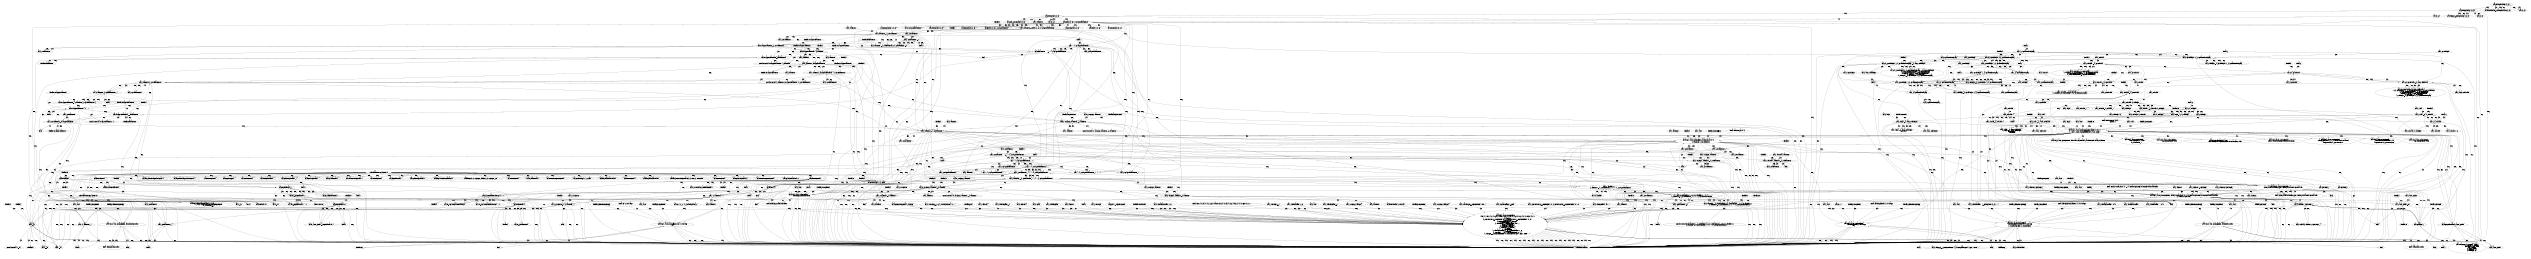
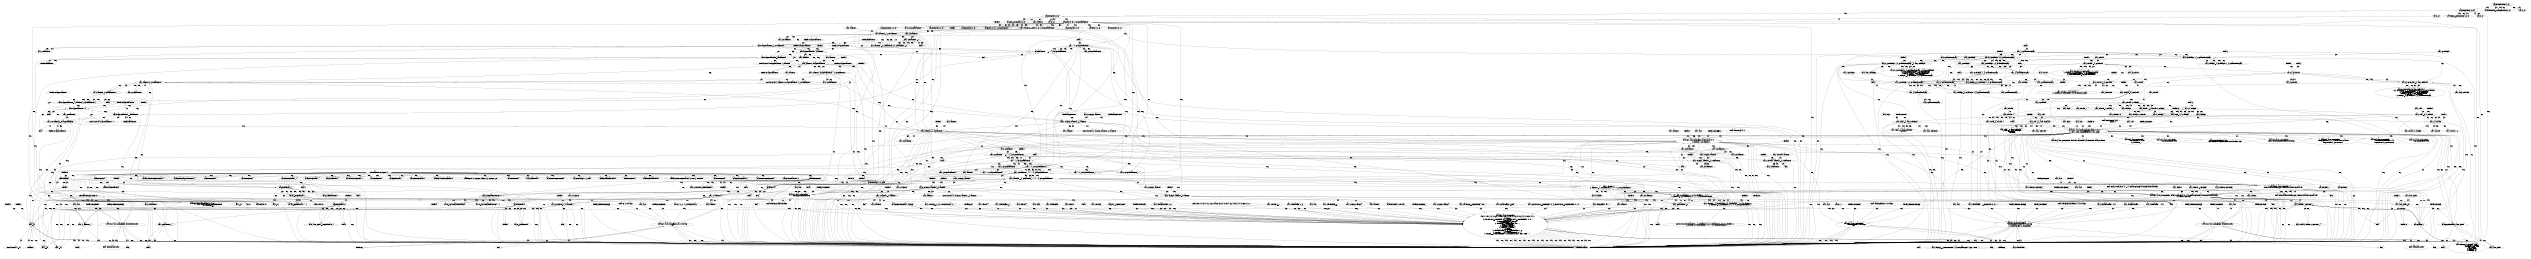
node "(Call,FRAME_MBAFF(h))": removed
node "(Call,init_dequant_tables(h))": removed
